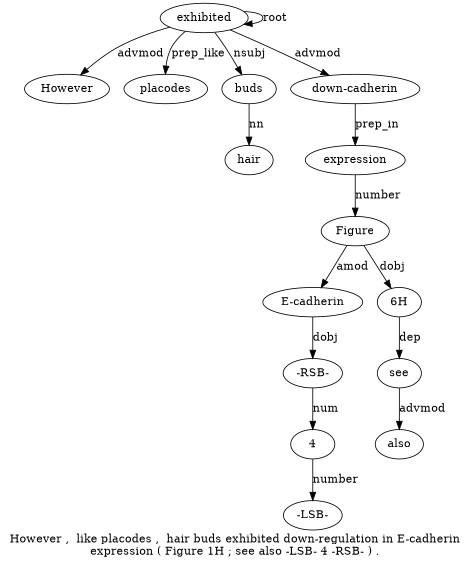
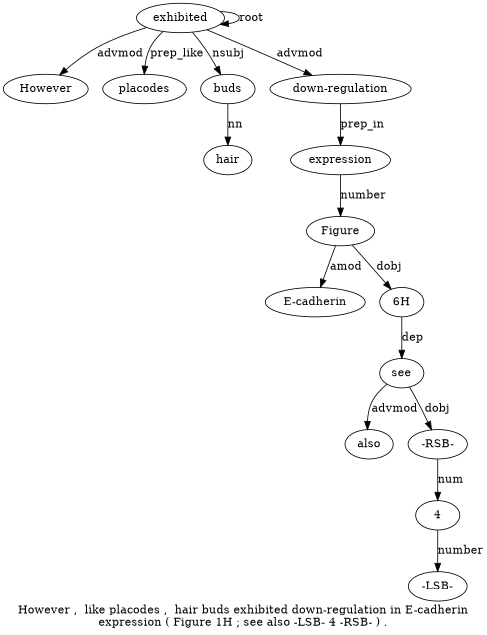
node "down-cadherin": label "down-cadherin" -> "down-regulation"
edge "E-cadherin" -> "-RSB-": now "see" -> "-RSB-"
